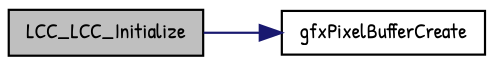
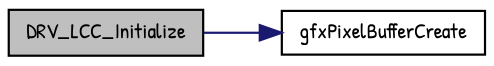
node "LCC_LCC_Initialize": label "LCC_LCC_Initialize" -> "DRV_LCC_Initialize"
